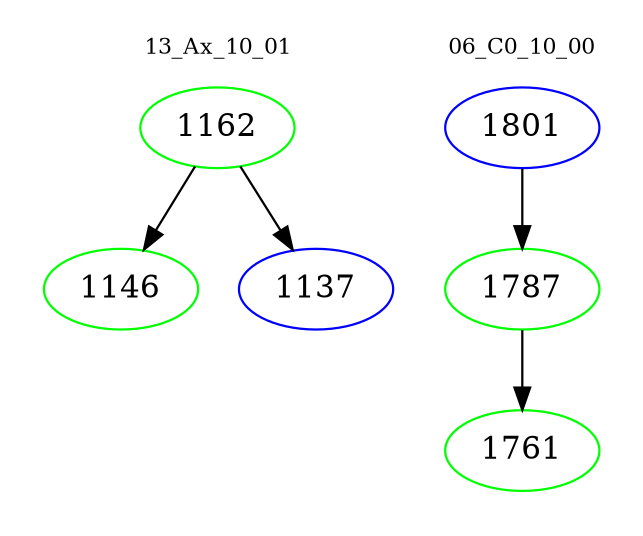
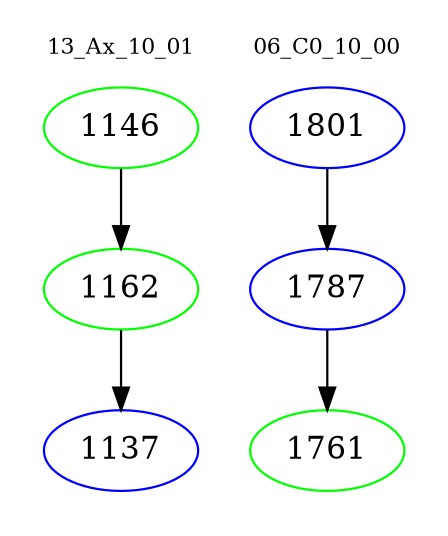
edge "1162" -> "1146": reversed
node "1787": color green -> blue
